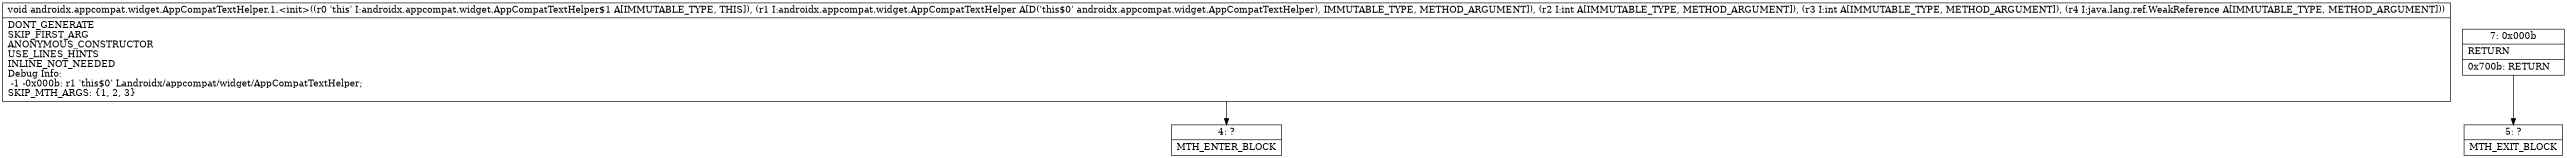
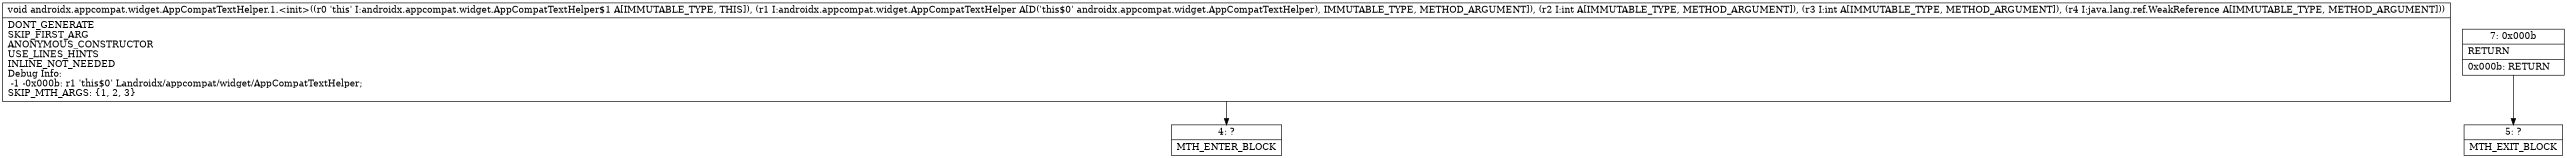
node "7: 0x000b": text "0x700b: RETURN" -> "0x000b: RETURN"
